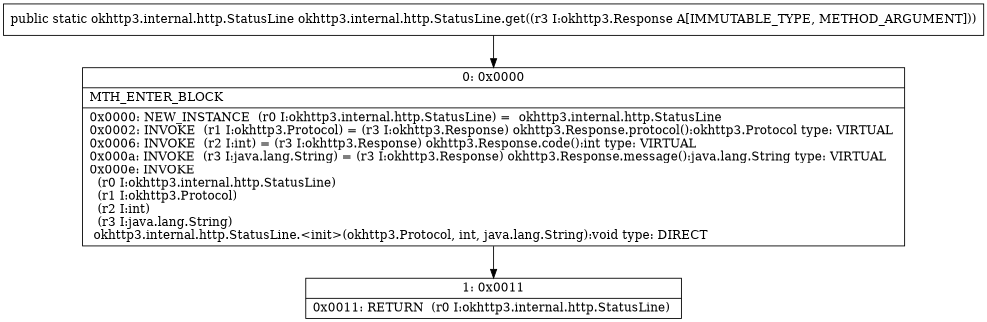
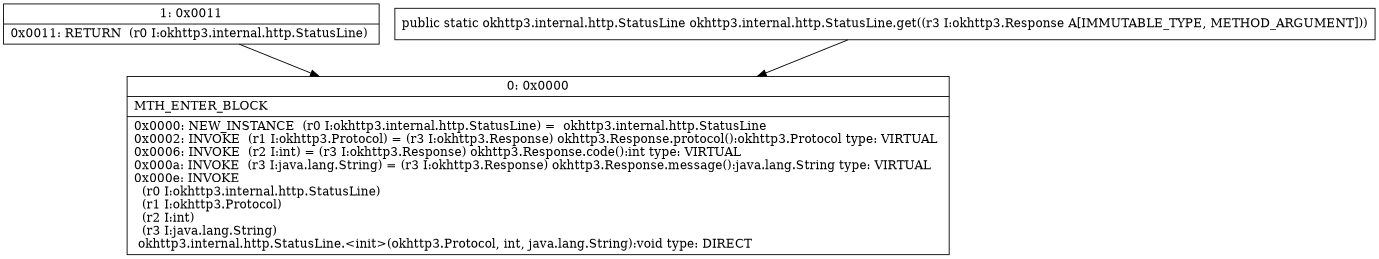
edge "0: 0x0000" -> "1: 0x0011": reversed
